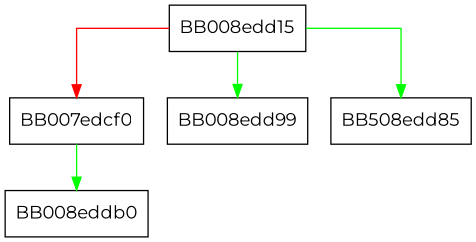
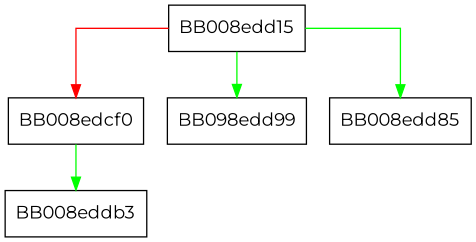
node "BB007edcf0": label "BB007edcf0" -> "BB008edcf0"
node "BB008edd99": label "BB008edd99" -> "BB098edd99"
node "BB508edd85": label "BB508edd85" -> "BB008edd85"
node "BB008eddb0": label "BB008eddb0" -> "BB008eddb3"
